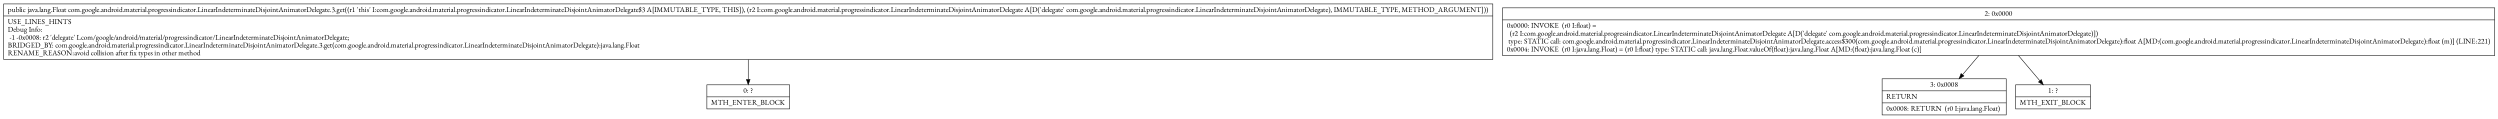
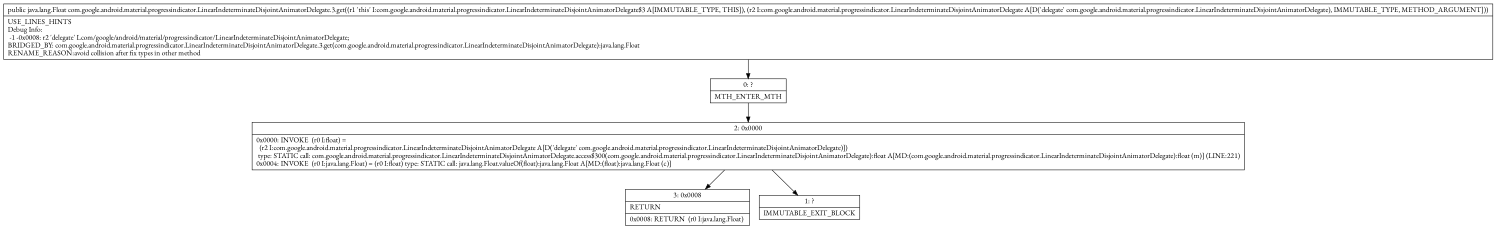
node "0: ?": text "MTH_ENTER_BLOCK" -> "MTH_ENTER_MTH"
node "1: ?": text "MTH_EXIT_BLOCK" -> "IMMUTABLE_EXIT_BLOCK"
edge "0: ?" -> "2: 0x0000": added
